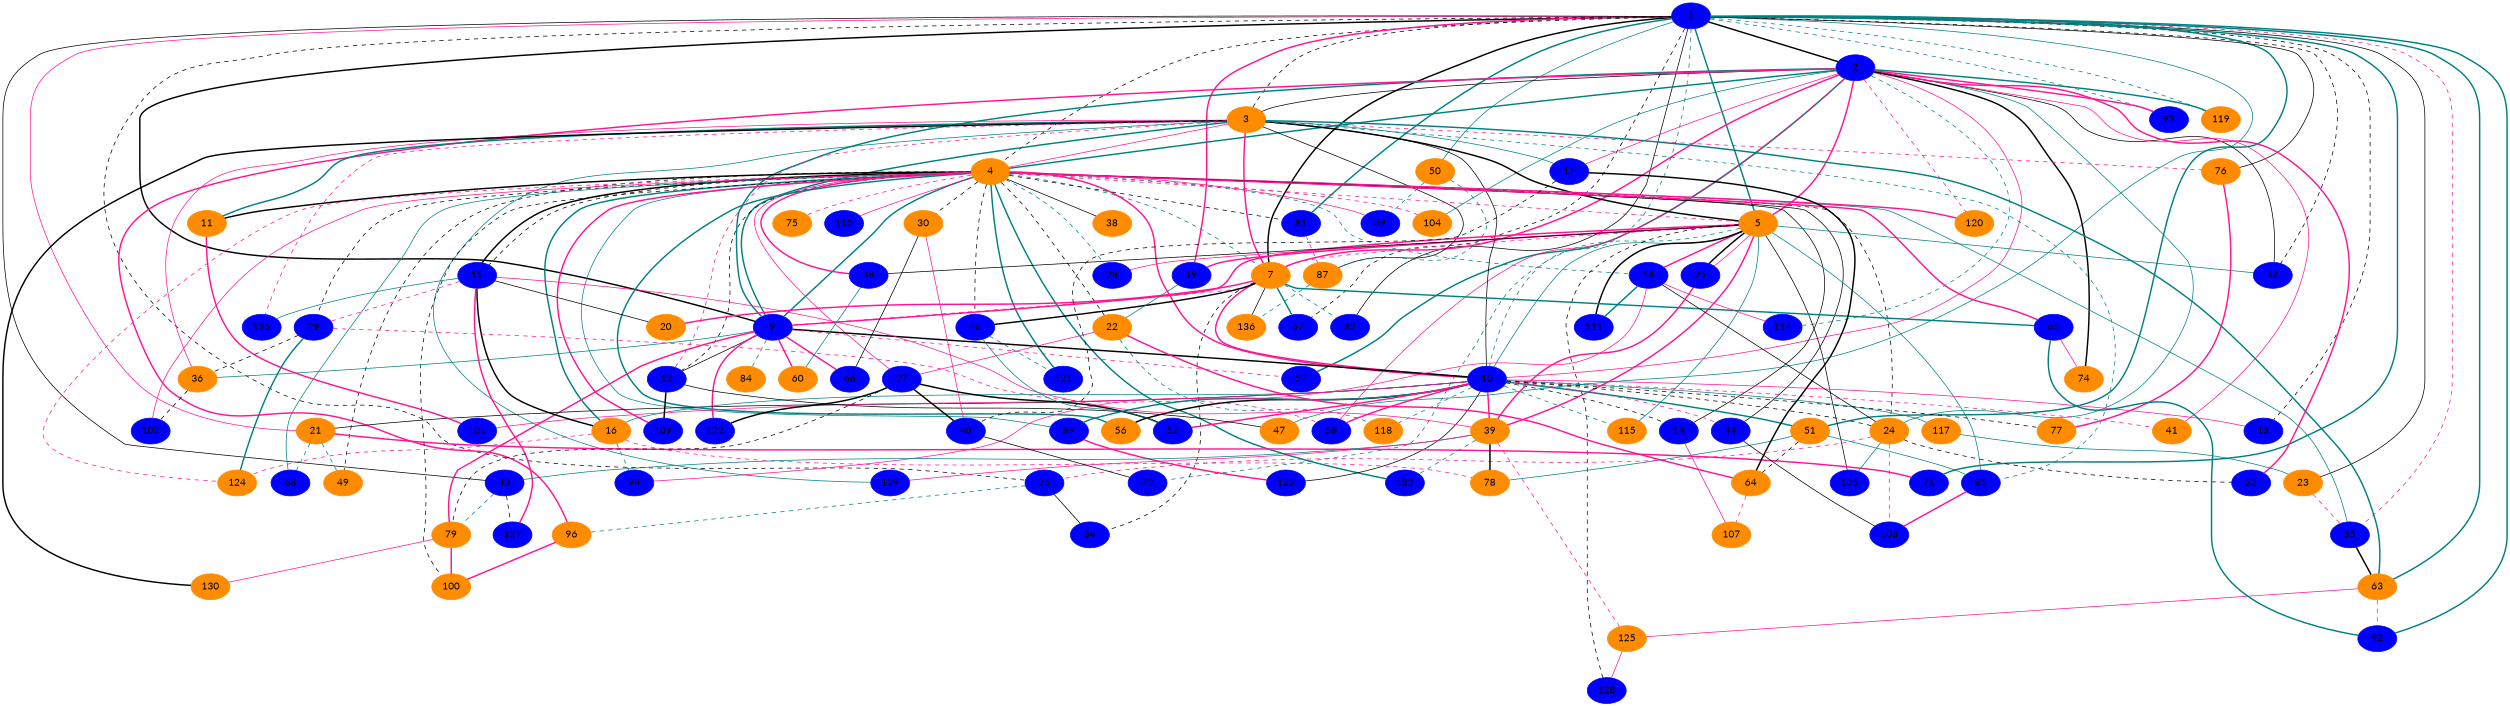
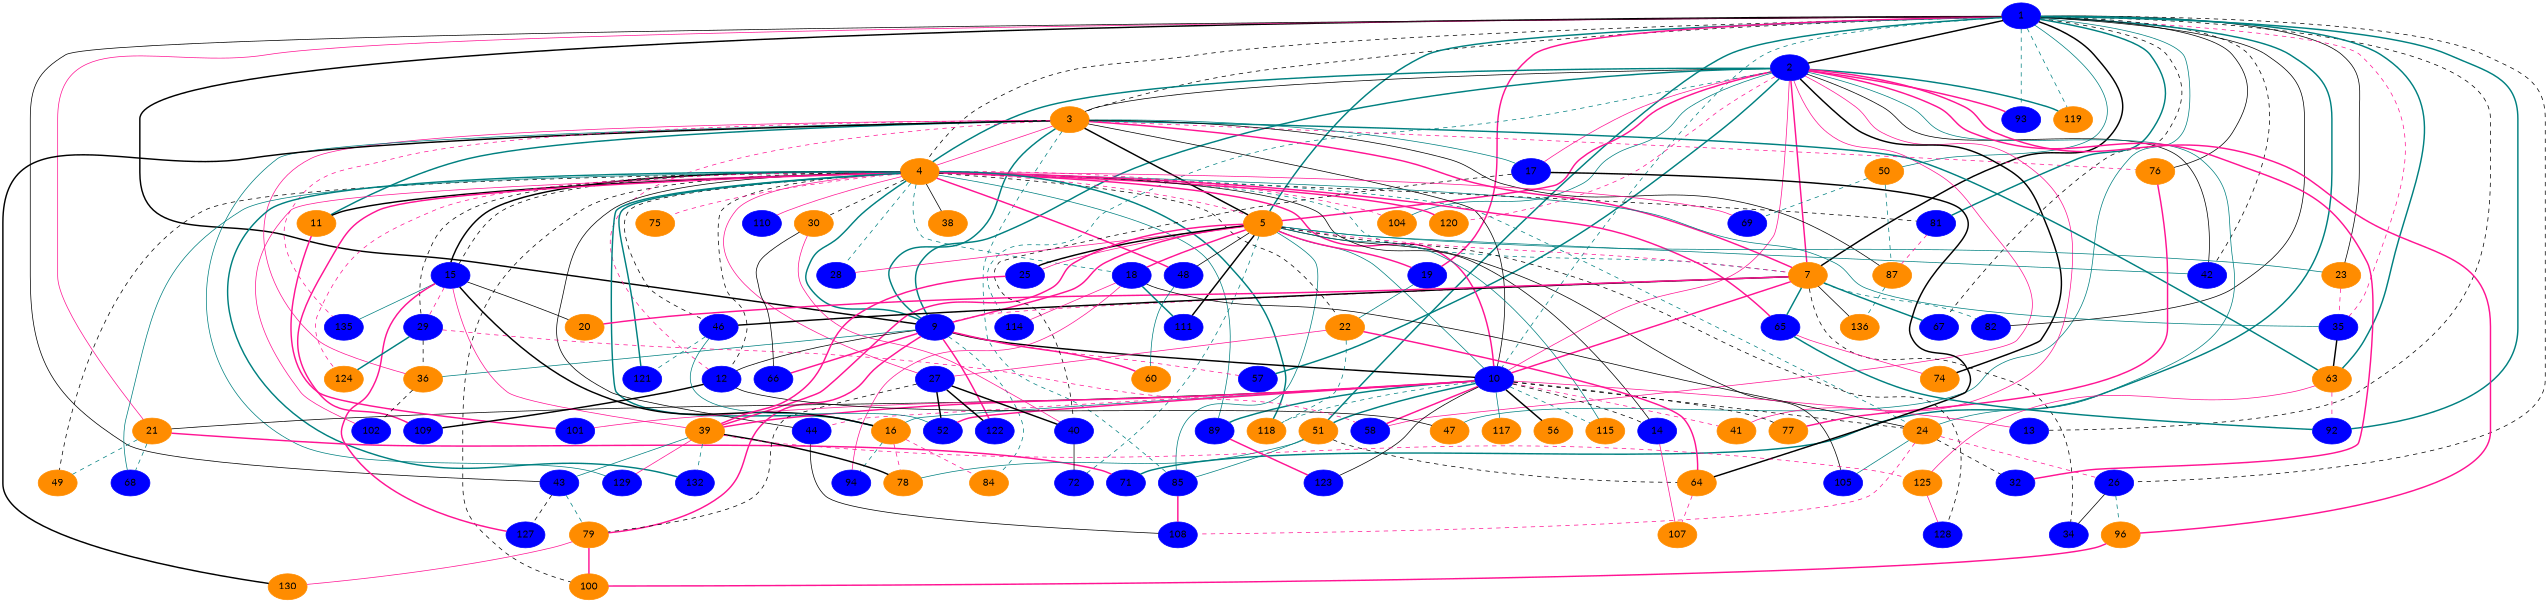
edge "4" -- "24": color black -> teal
edge "4" -- "56": now "4" -- "118"
edge "16" -- "124": now "16" -- "84"
edge "117" -- "23": now "5" -- "23"
